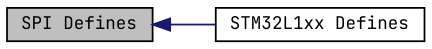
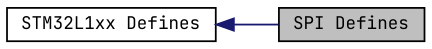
edge "STM32L1xx Defines" -> "SPI Defines": reversed
